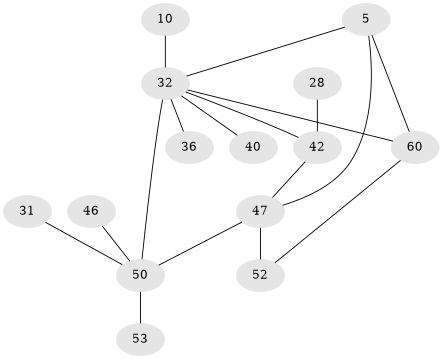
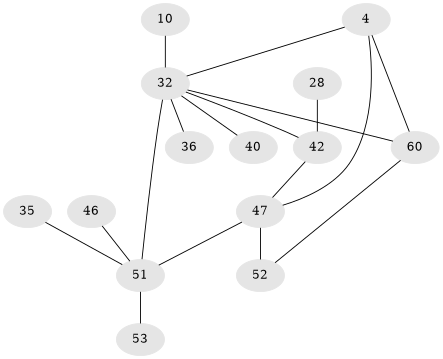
node "5": label "5" -> "4"
node "31": label "31" -> "35"
node "50": label "50" -> "51"
